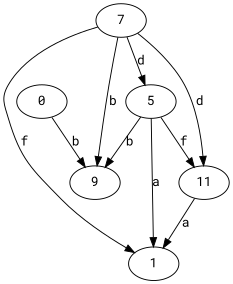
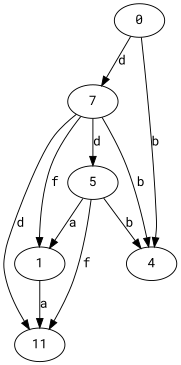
edge "0" -> "7": added, label "d"
node "9": label "9" -> "4"
edge "11" -> "1": reversed
